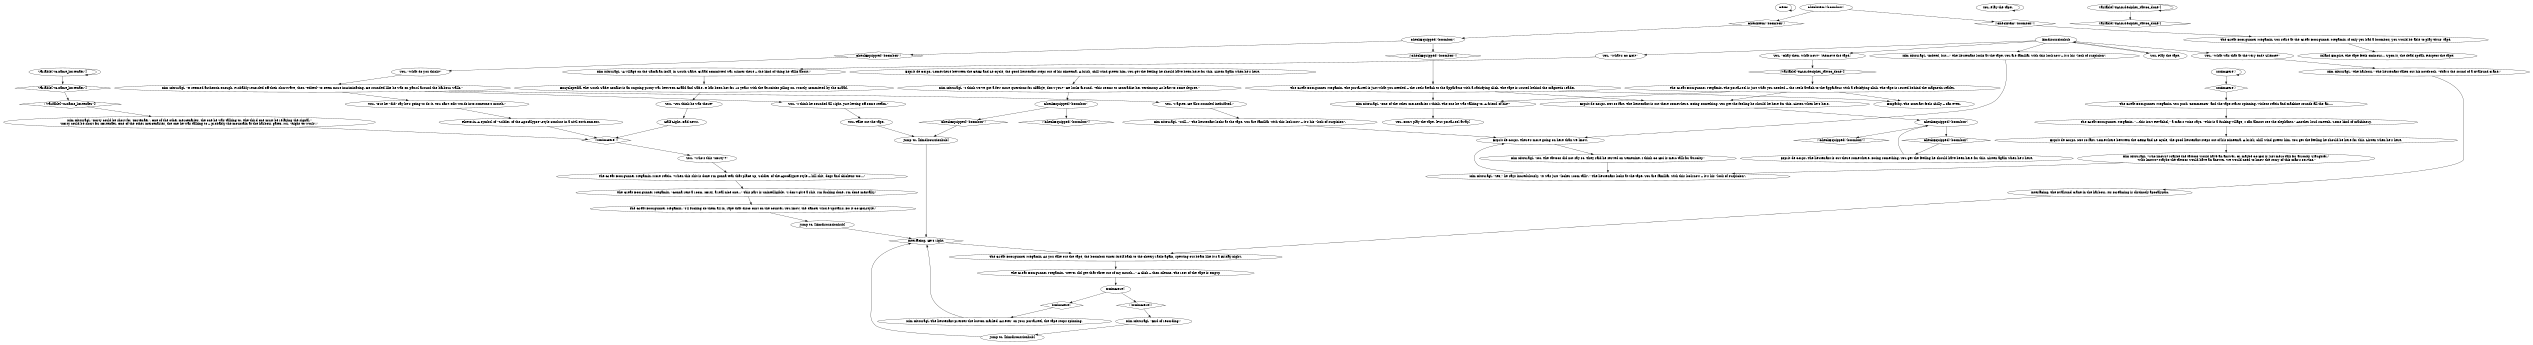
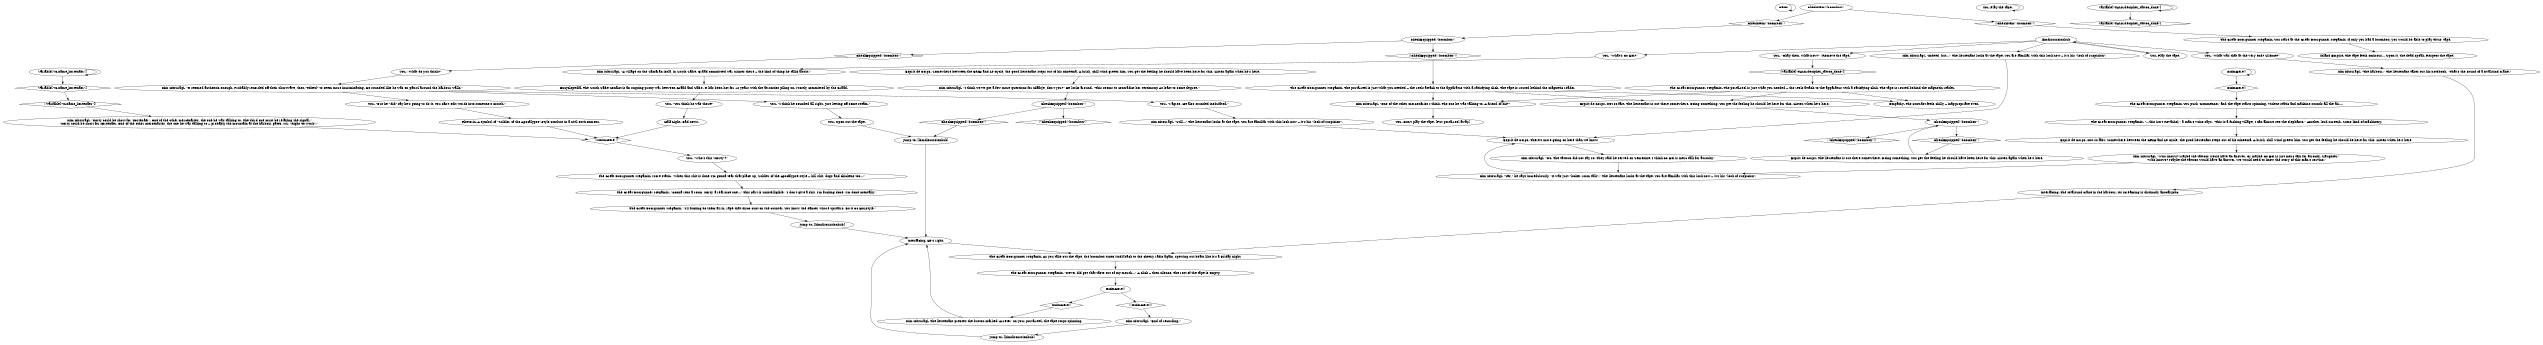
node "Empathy: The contrast feels chilly -- can even.": label "Empathy: The contrast feels chilly -- can even." -> "Empathy: The contrast feels chilly -- inappropriate even."
node "You: Take out the tape.": label "You: Take out the tape." -> "You: Upon out the tape."
node "Interfacing: He's right.": shape diamond -> ellipse
